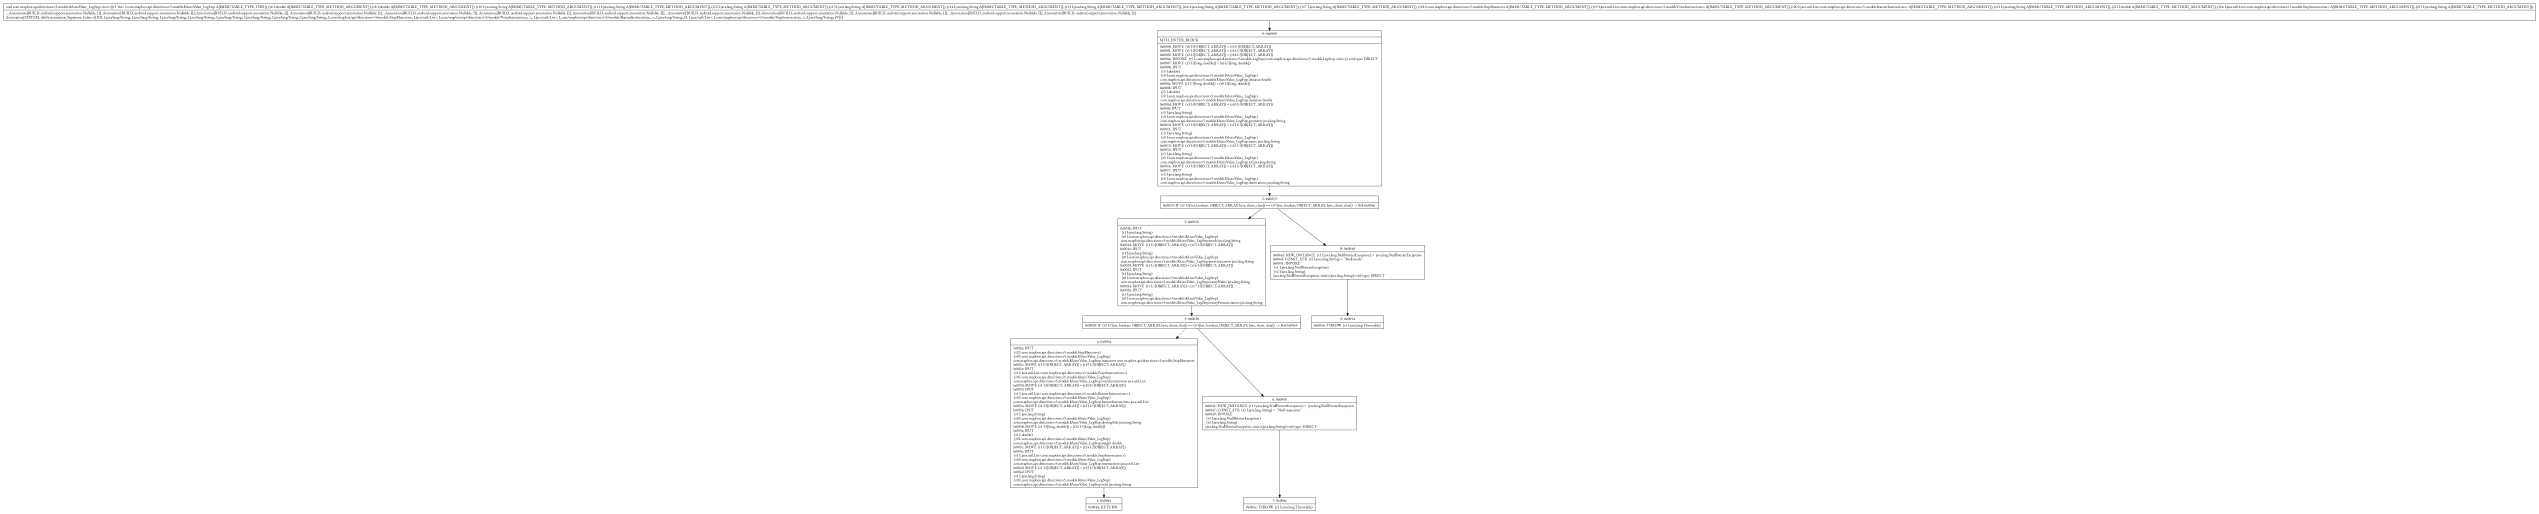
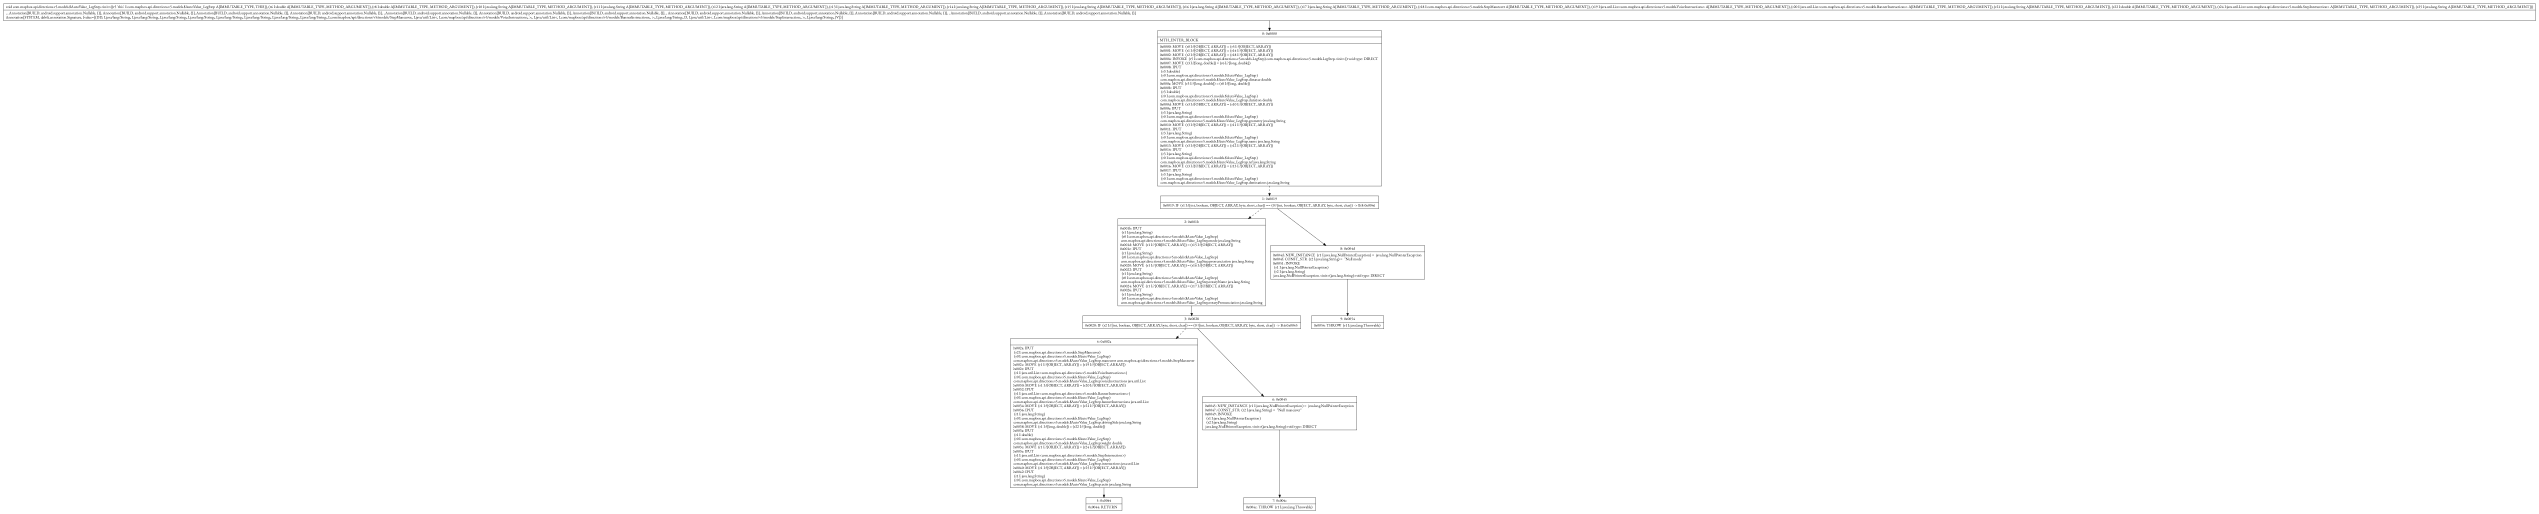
edge "1: 0x0019" -> "2: 0x001b": style solid -> dashed
